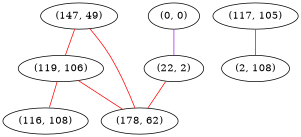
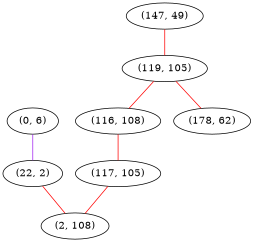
node "(0, 0)": label "(0, 0)" -> "(0, 6)"
edge "(147, 49)" -- "(178, 62)": removed
node "(119, 106)": label "(119, 106)" -> "(119, 105)"
edge "(22, 2)" -- "(178, 62)": now "(22, 2)" -- "(2, 108)"
edge "(116, 108)" -- "(117, 105)": added
